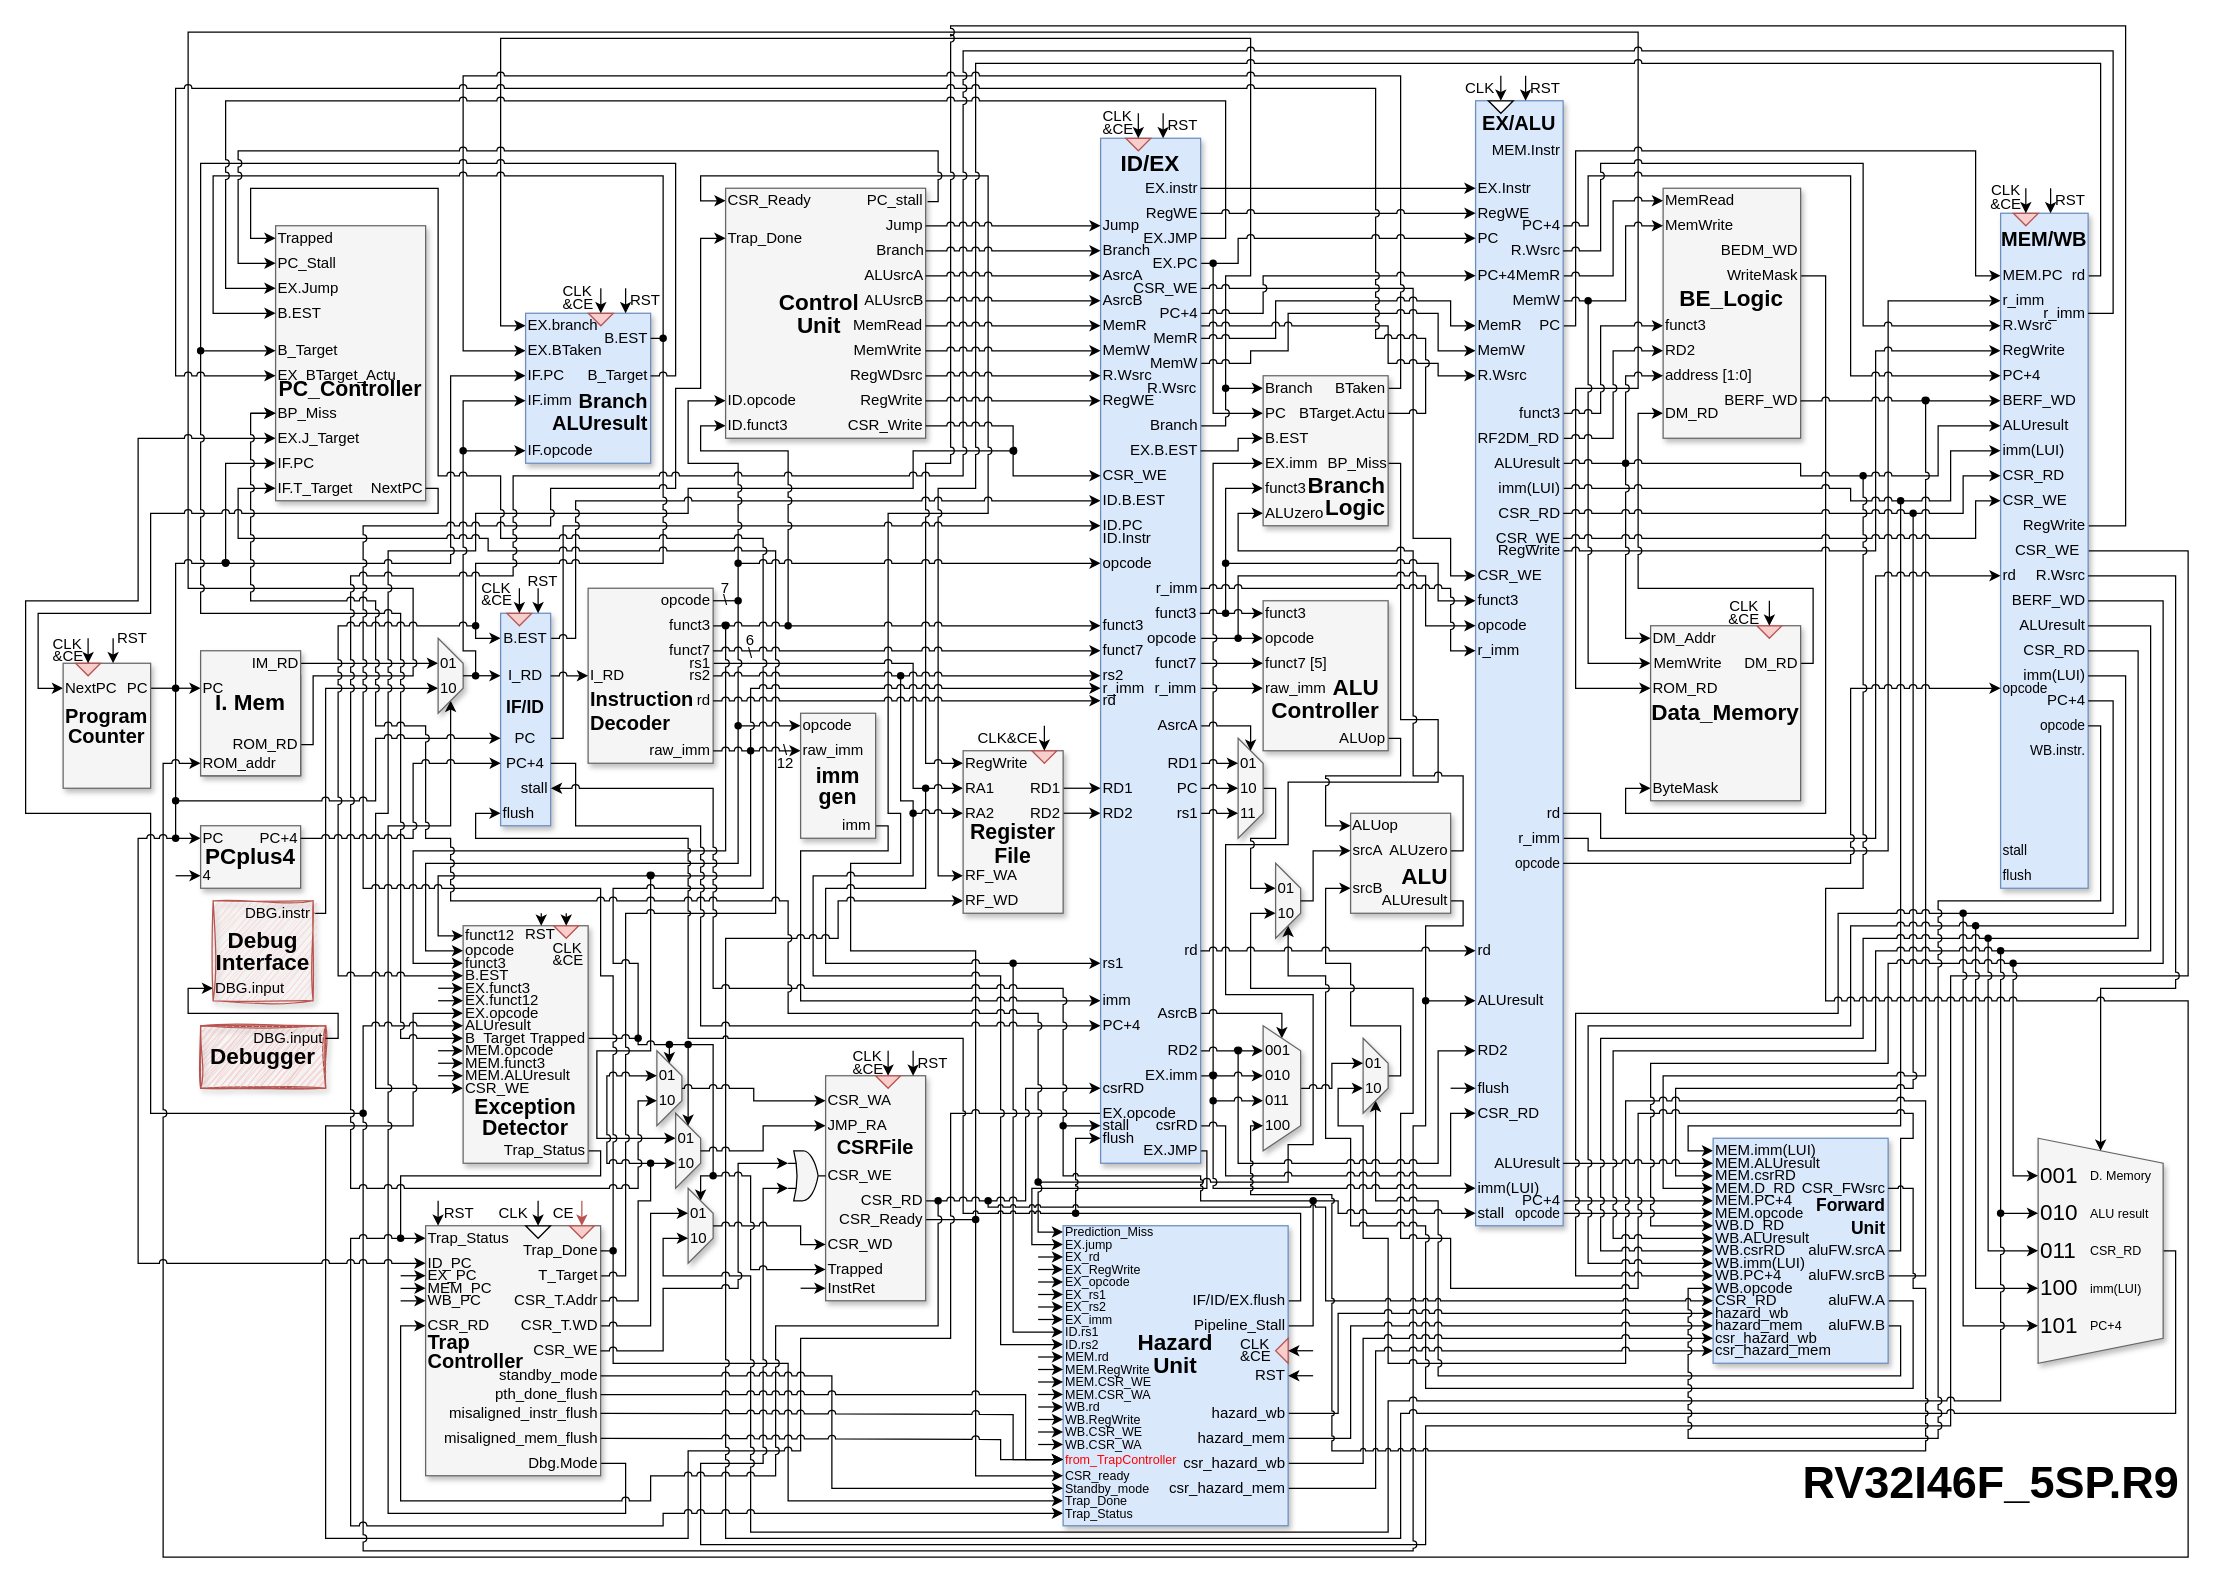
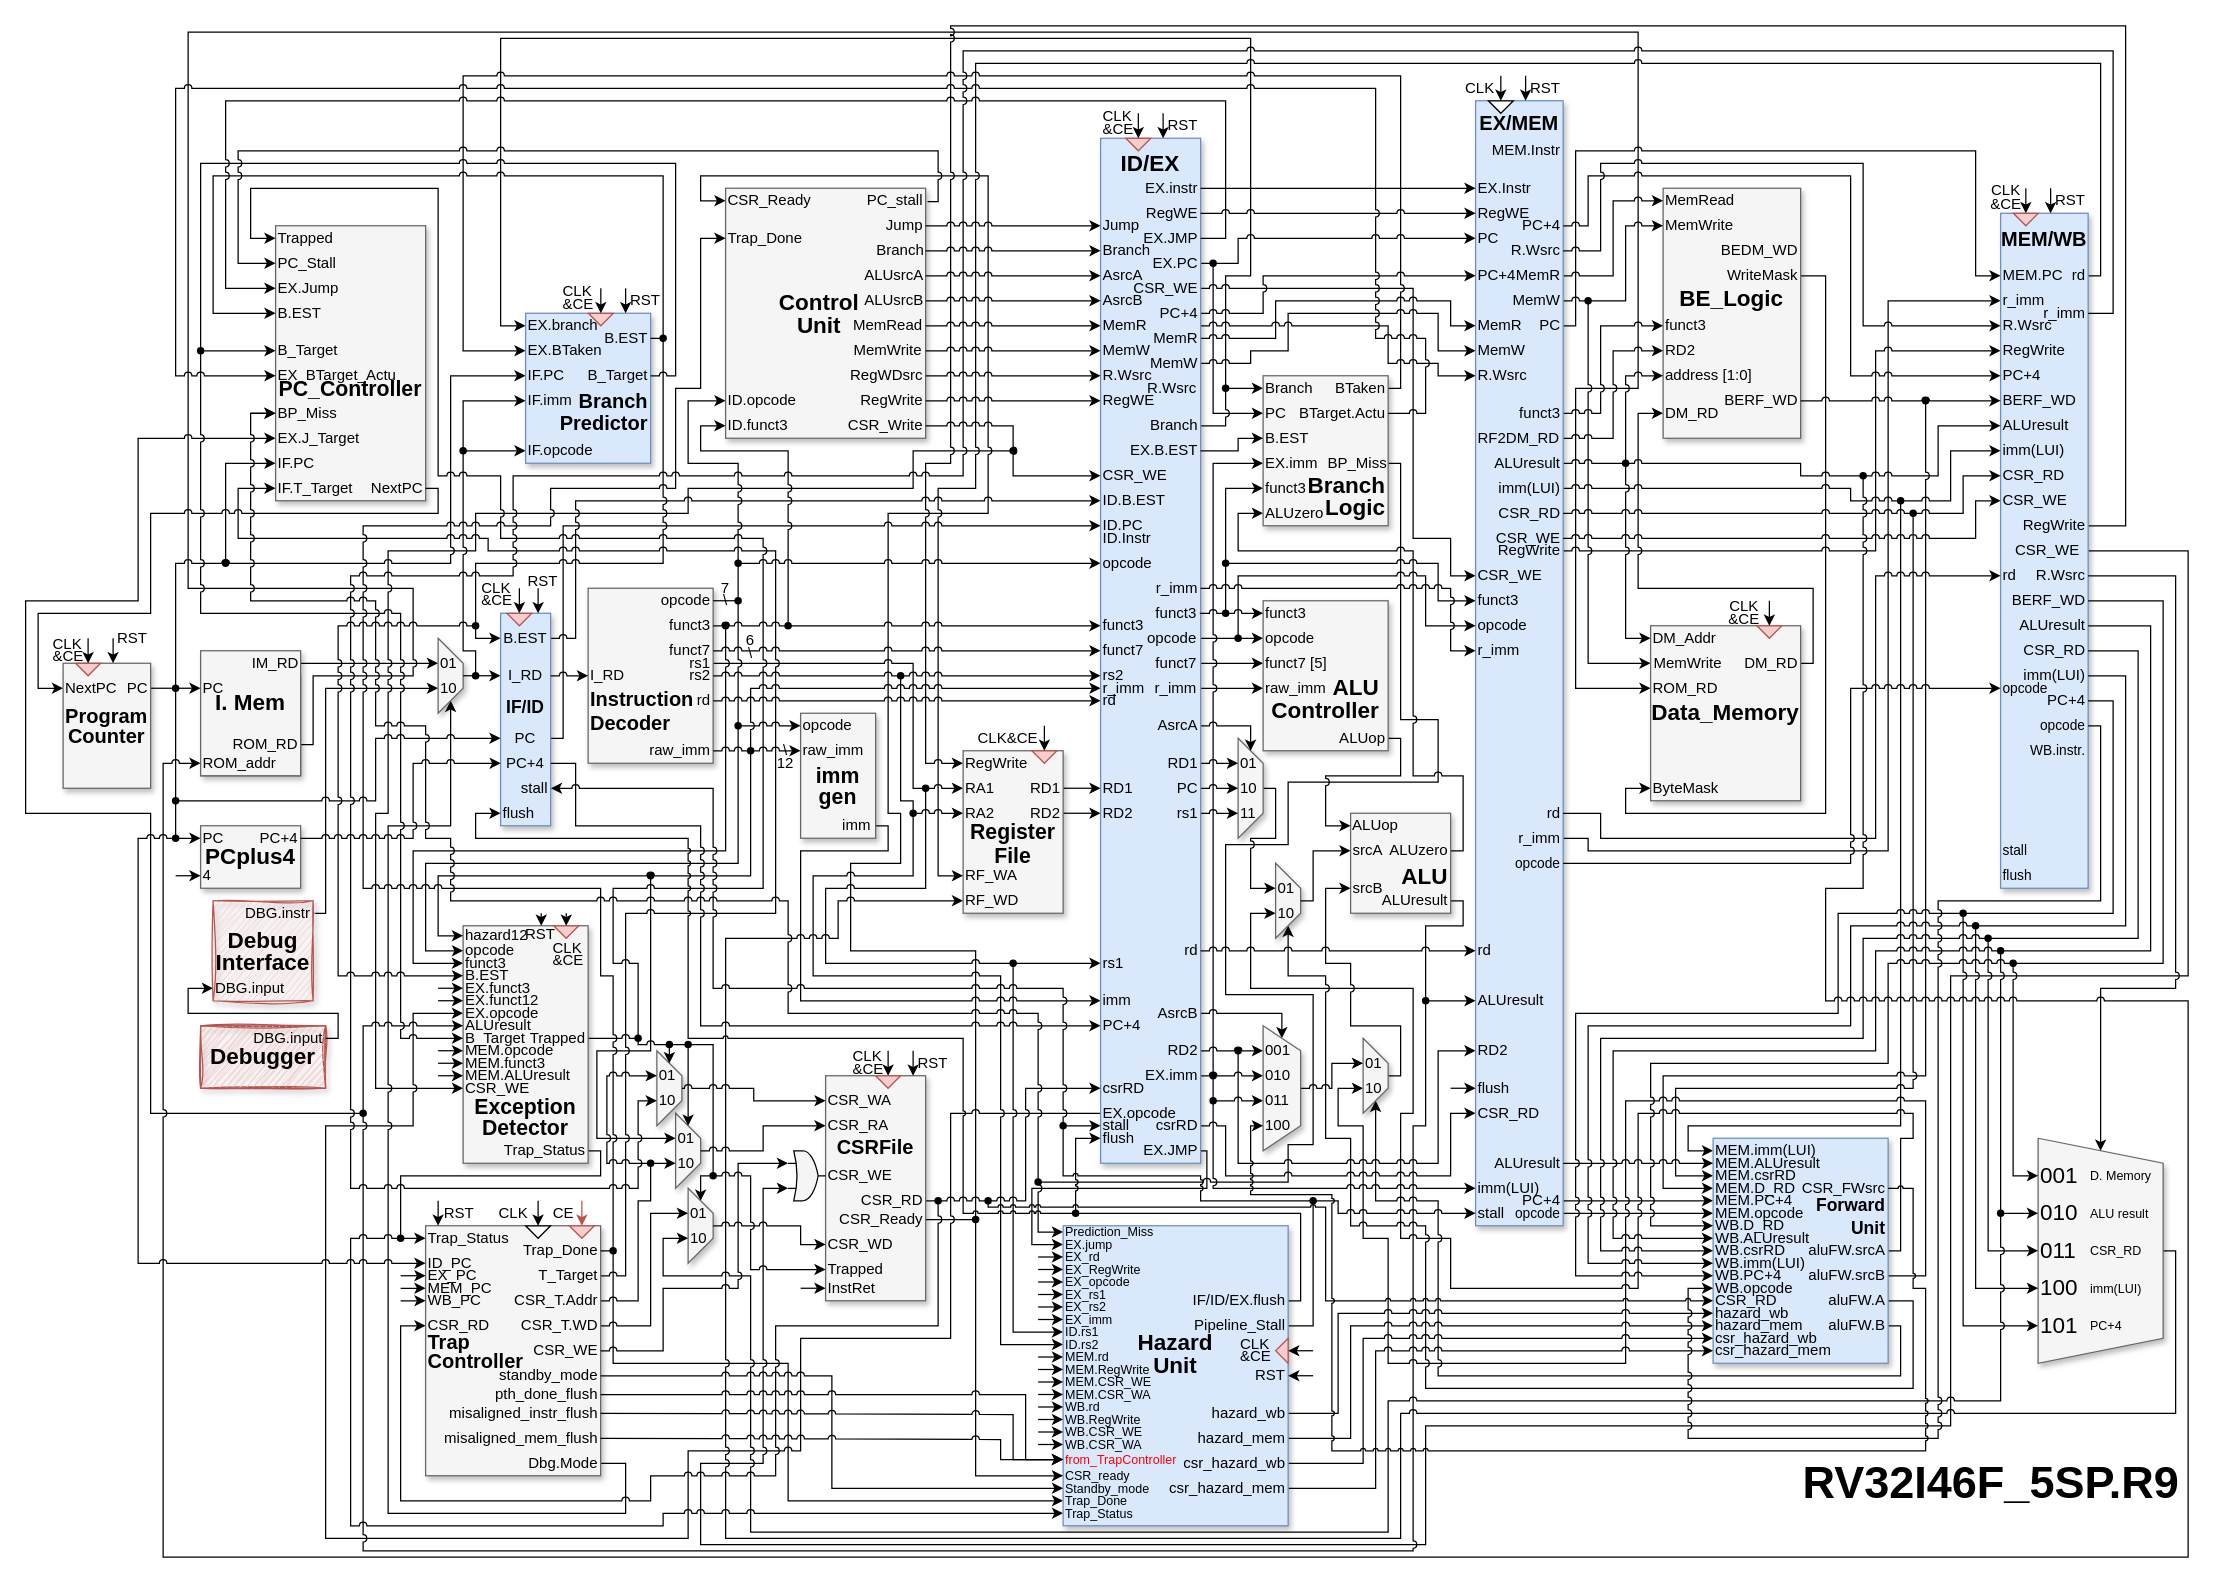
node "Branch ALUresult": label "Branch ALUresult" -> "Branch Predictor"
node "EX/ALU": label "EX/ALU" -> "EX/MEM"
node "funct12": label "funct12" -> "hazard12"
node "JMP_RA": label "JMP_RA" -> "CSR_RA"
